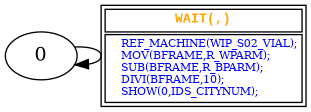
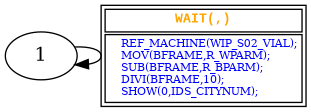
node "0": label "0" -> "1"
